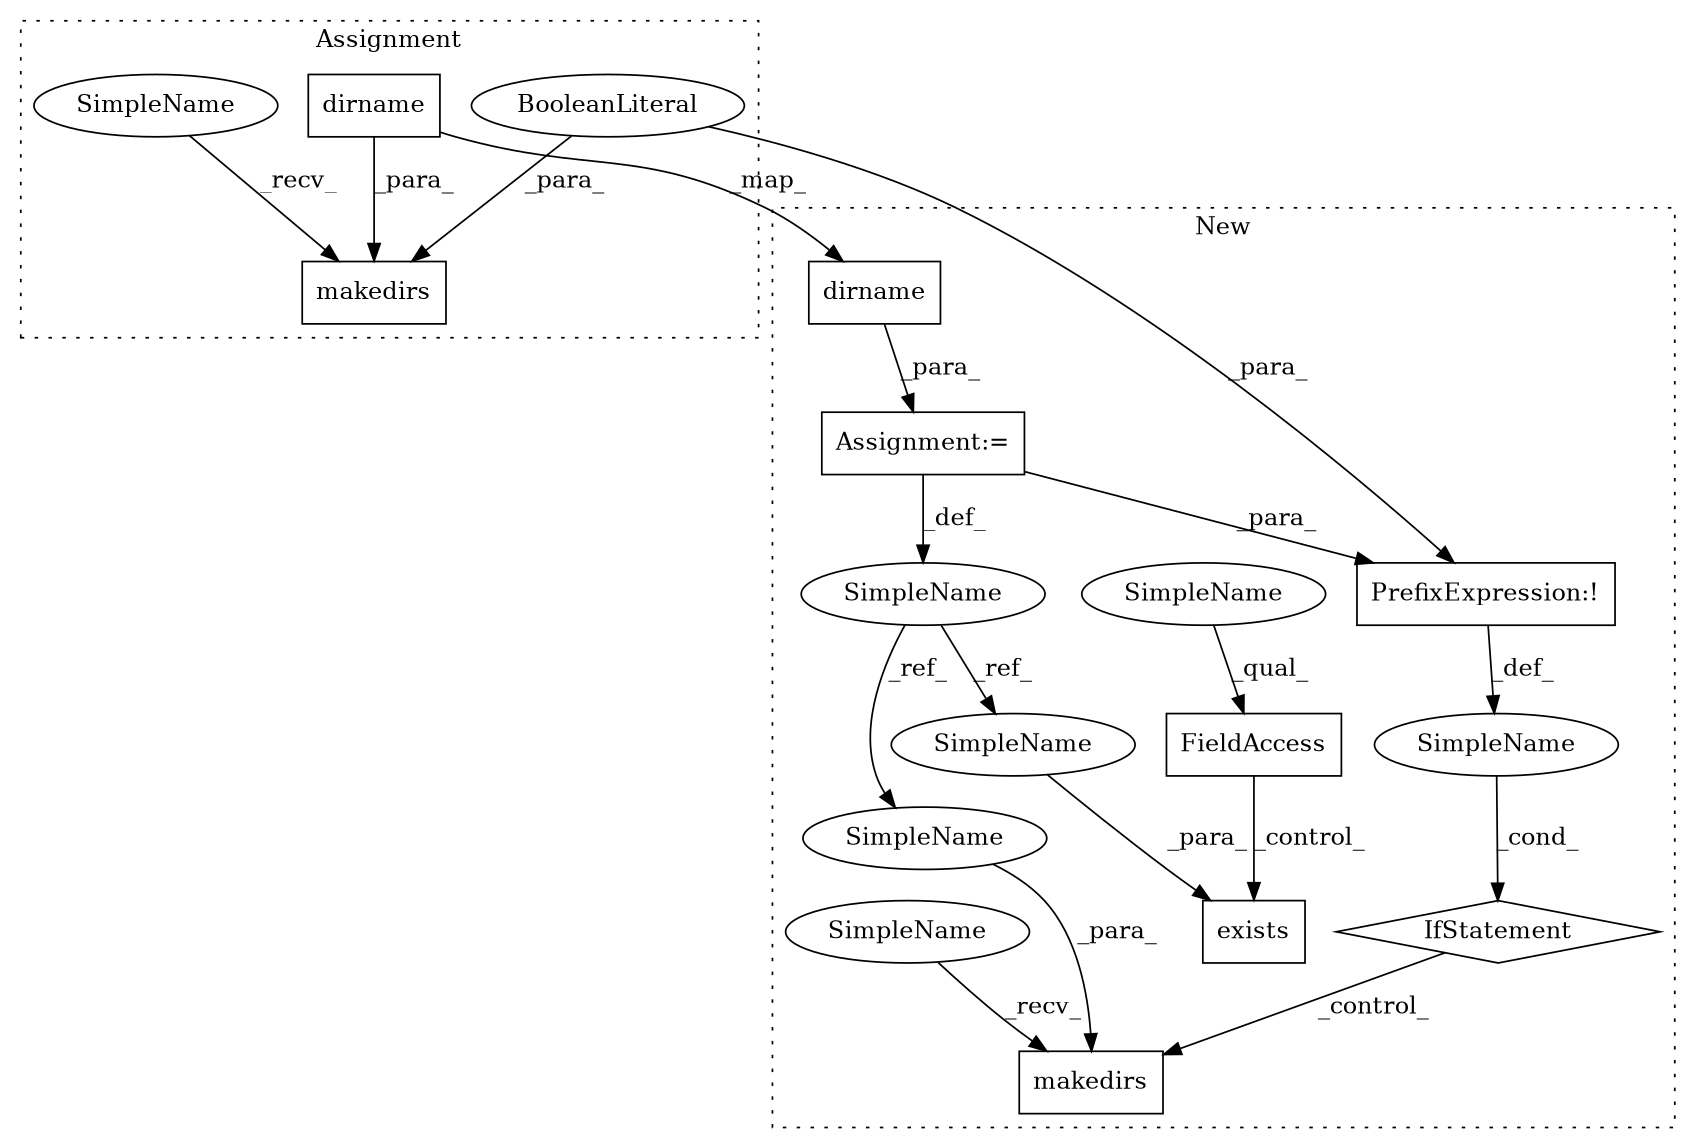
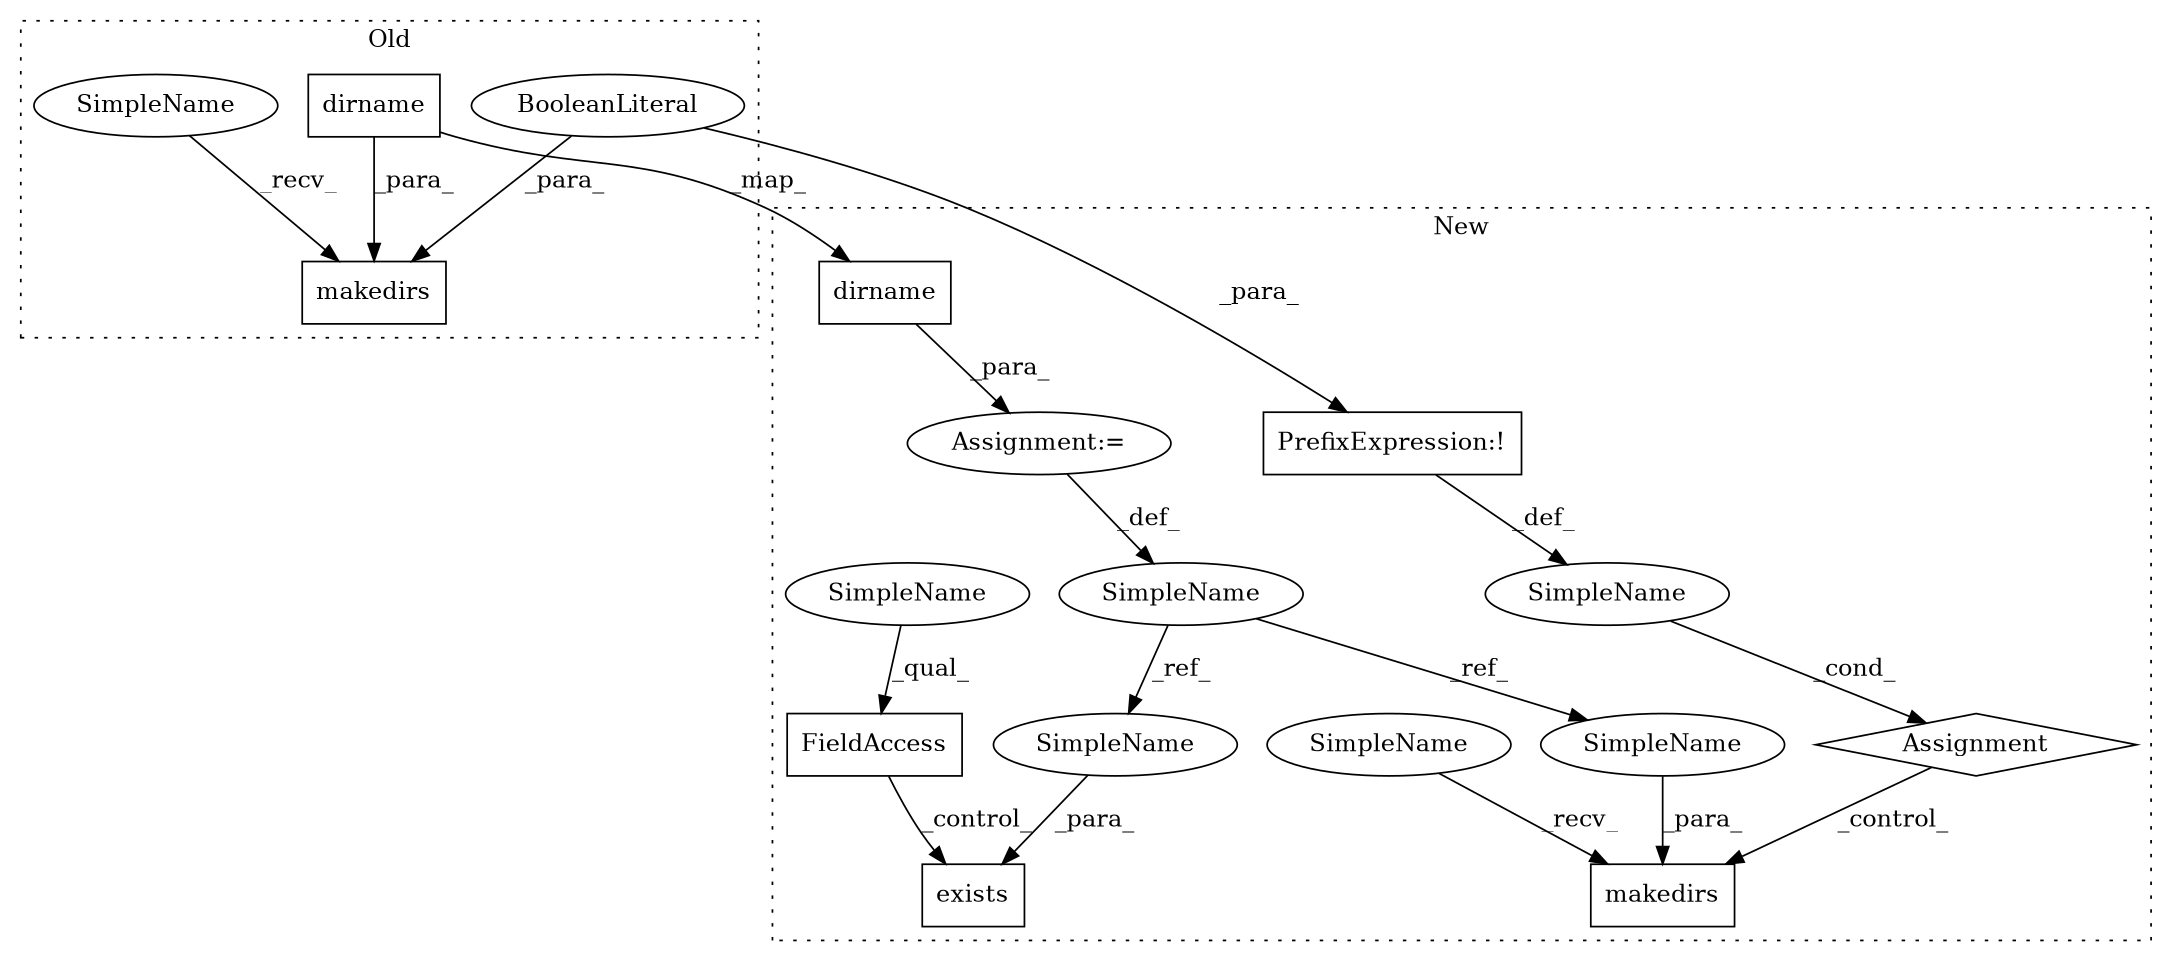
cluster "Assignment": label "Assignment" -> "Old"
node "Assignment:=": shape box -> ellipse
edge "Assignment:=" -> "PrefixExpression:!": removed, label "_para_"
node "IfStatement": label "IfStatement" -> "Assignment"
